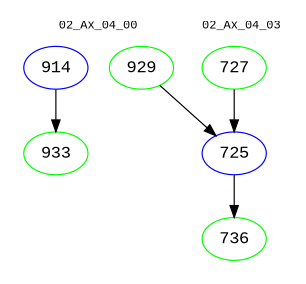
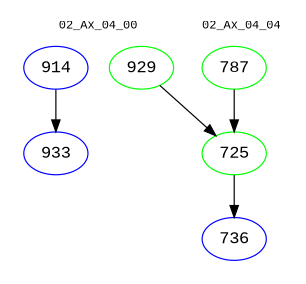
cluster "02_Ax_04_03": label "02_Ax_04_03" -> "02_Ax_04_04"
node "727": label "727" -> "787"
node "933": color green -> blue
node "725": color blue -> green
node "736": color green -> blue
